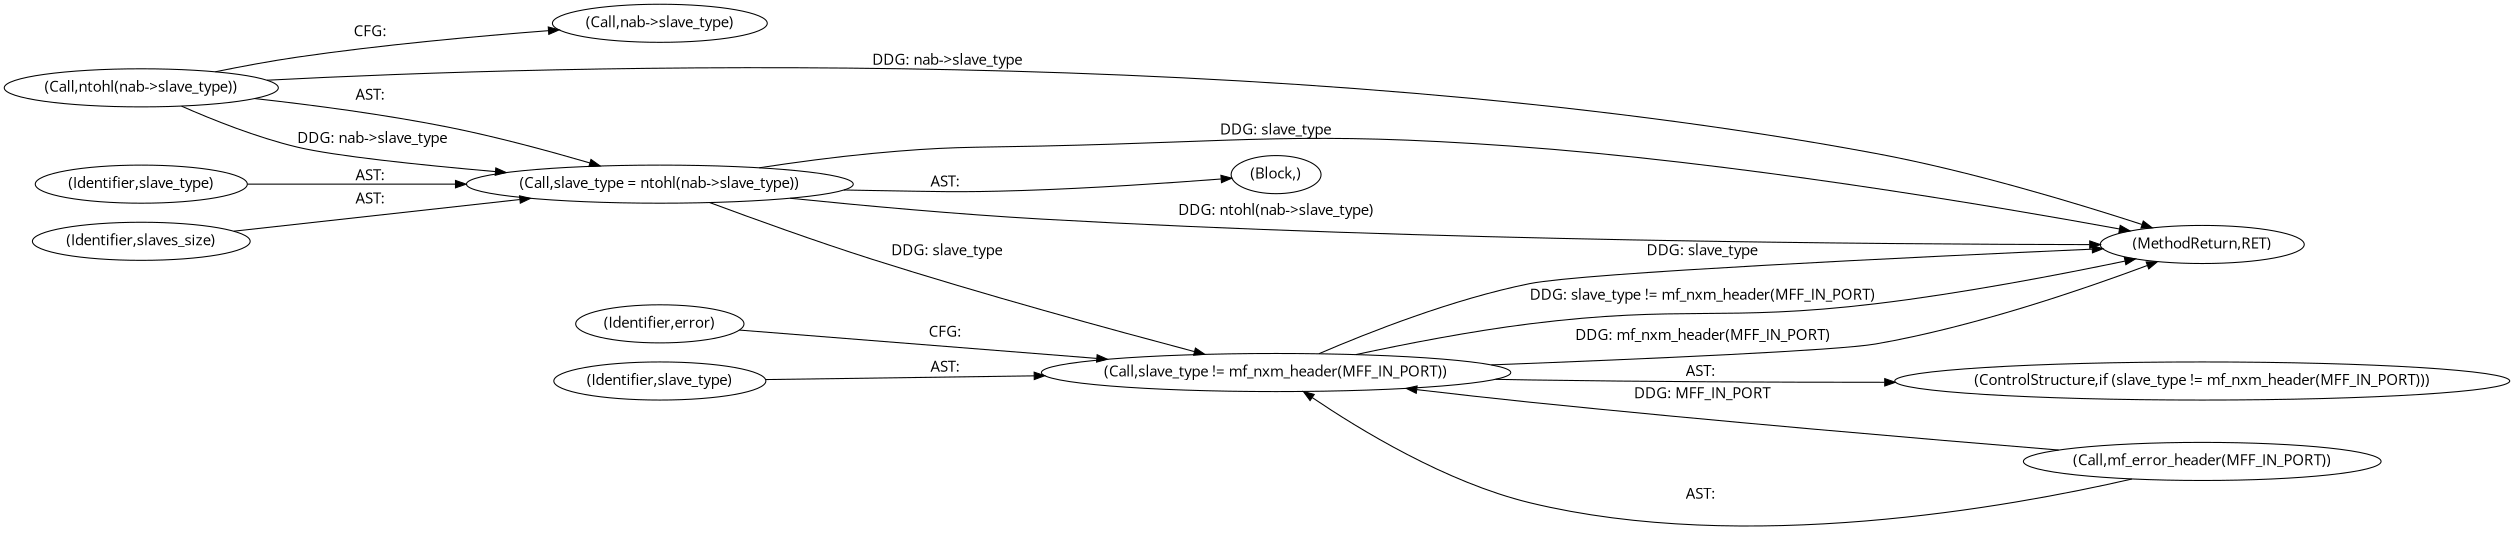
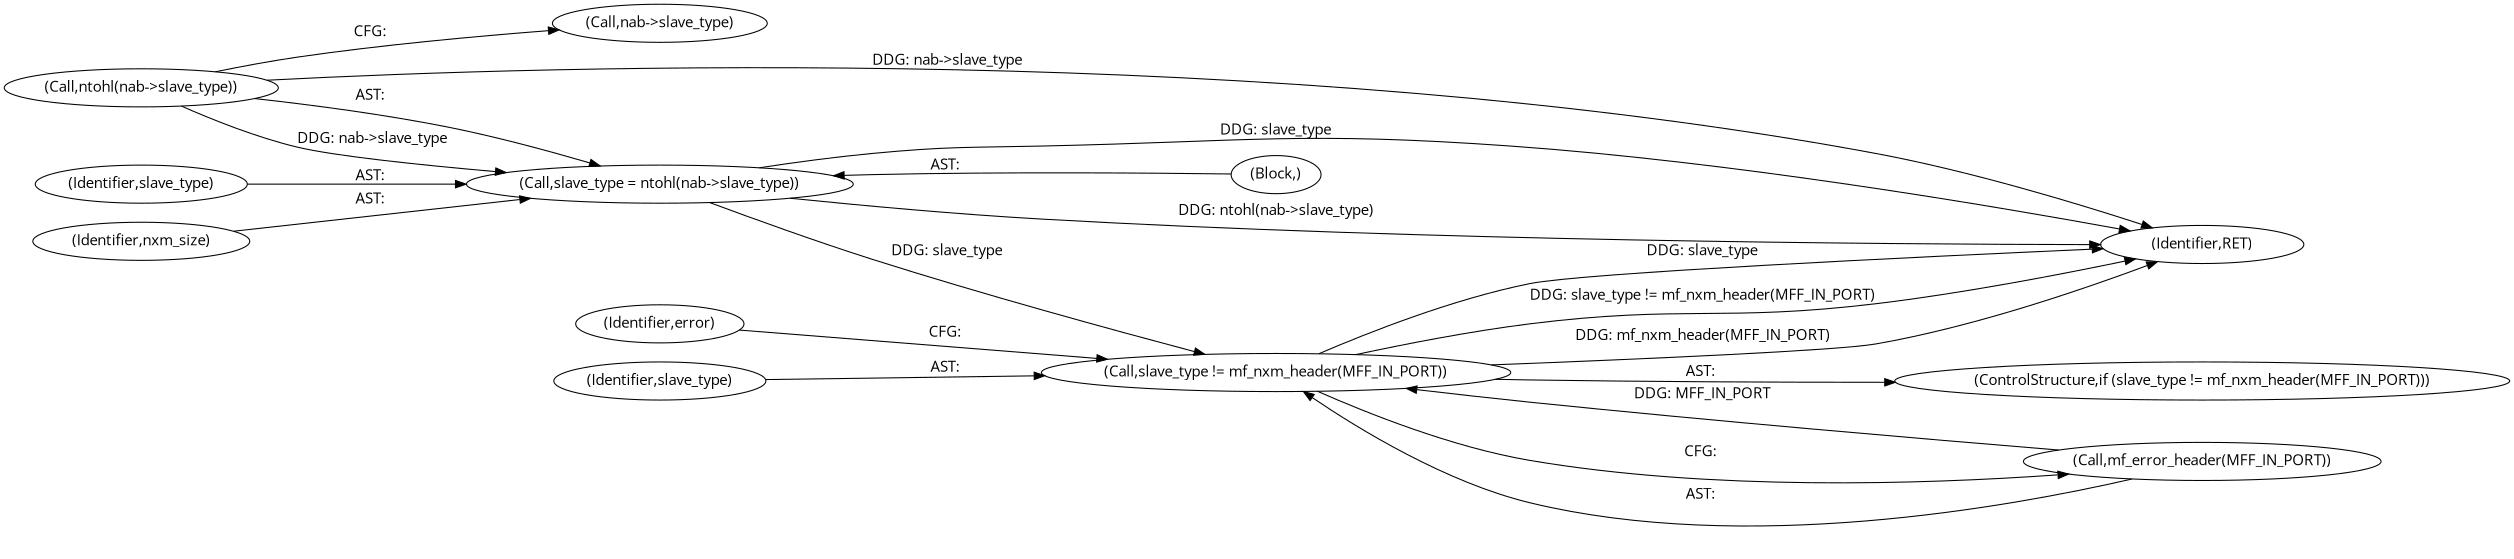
edge "(Call,slave_type = ntohl(nab->slave_type))" -> "(Block,)": reversed
node "(Identifier,slaves_size)": label "(Identifier,slaves_size)" -> "(Identifier,nxm_size)"
node "(MethodReturn,RET)": label "(MethodReturn,RET)" -> "(Identifier,RET)"
edge "(Call,slave_type != mf_nxm_header(MFF_IN_PORT))" -> "(Call,mf_error_header(MFF_IN_PORT))": added, label "CFG:"
